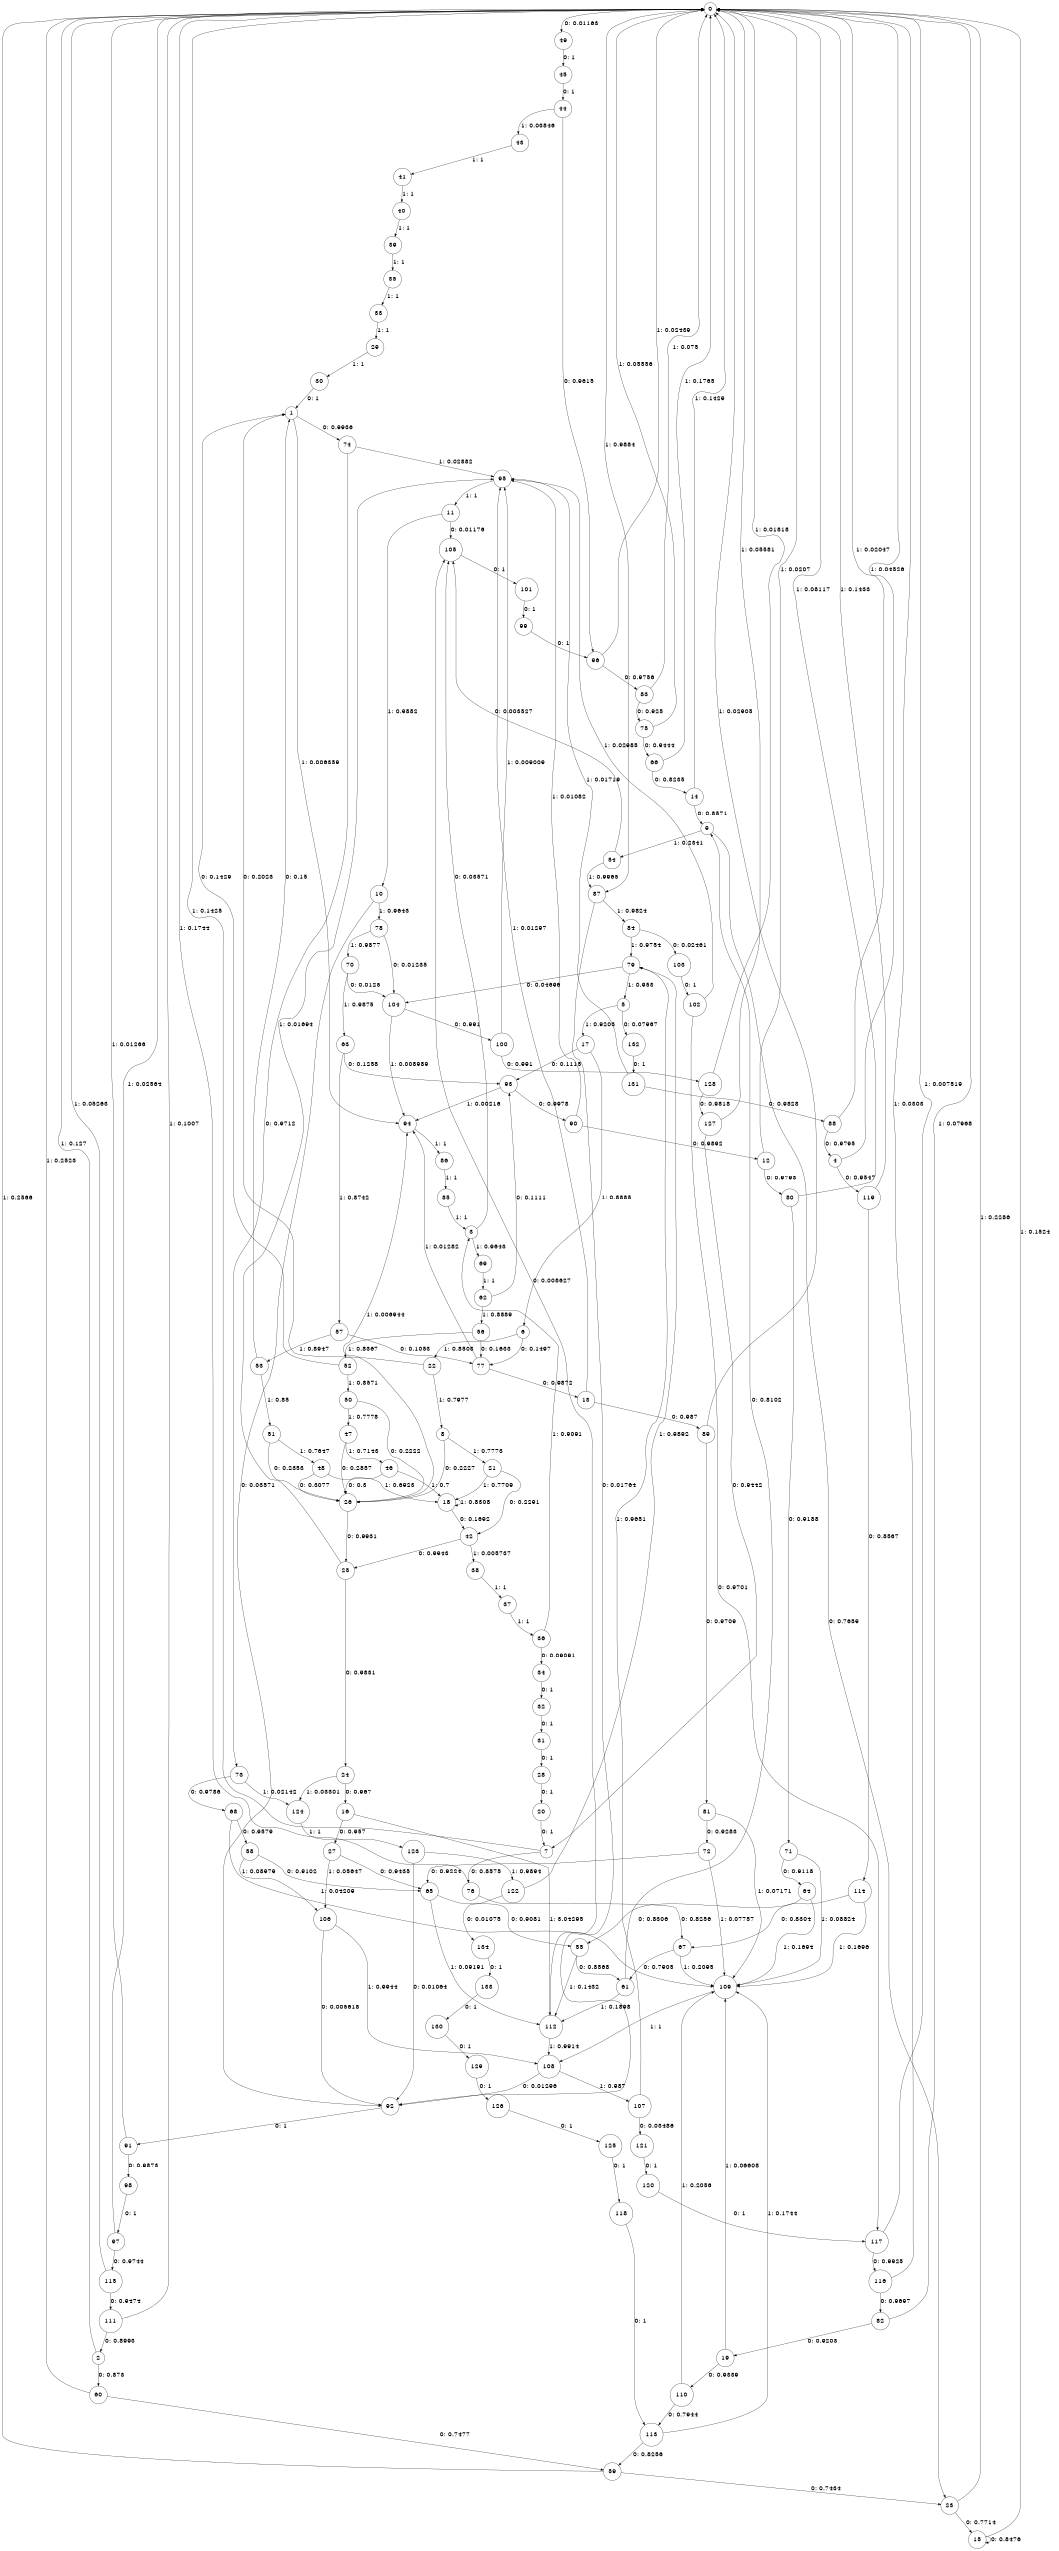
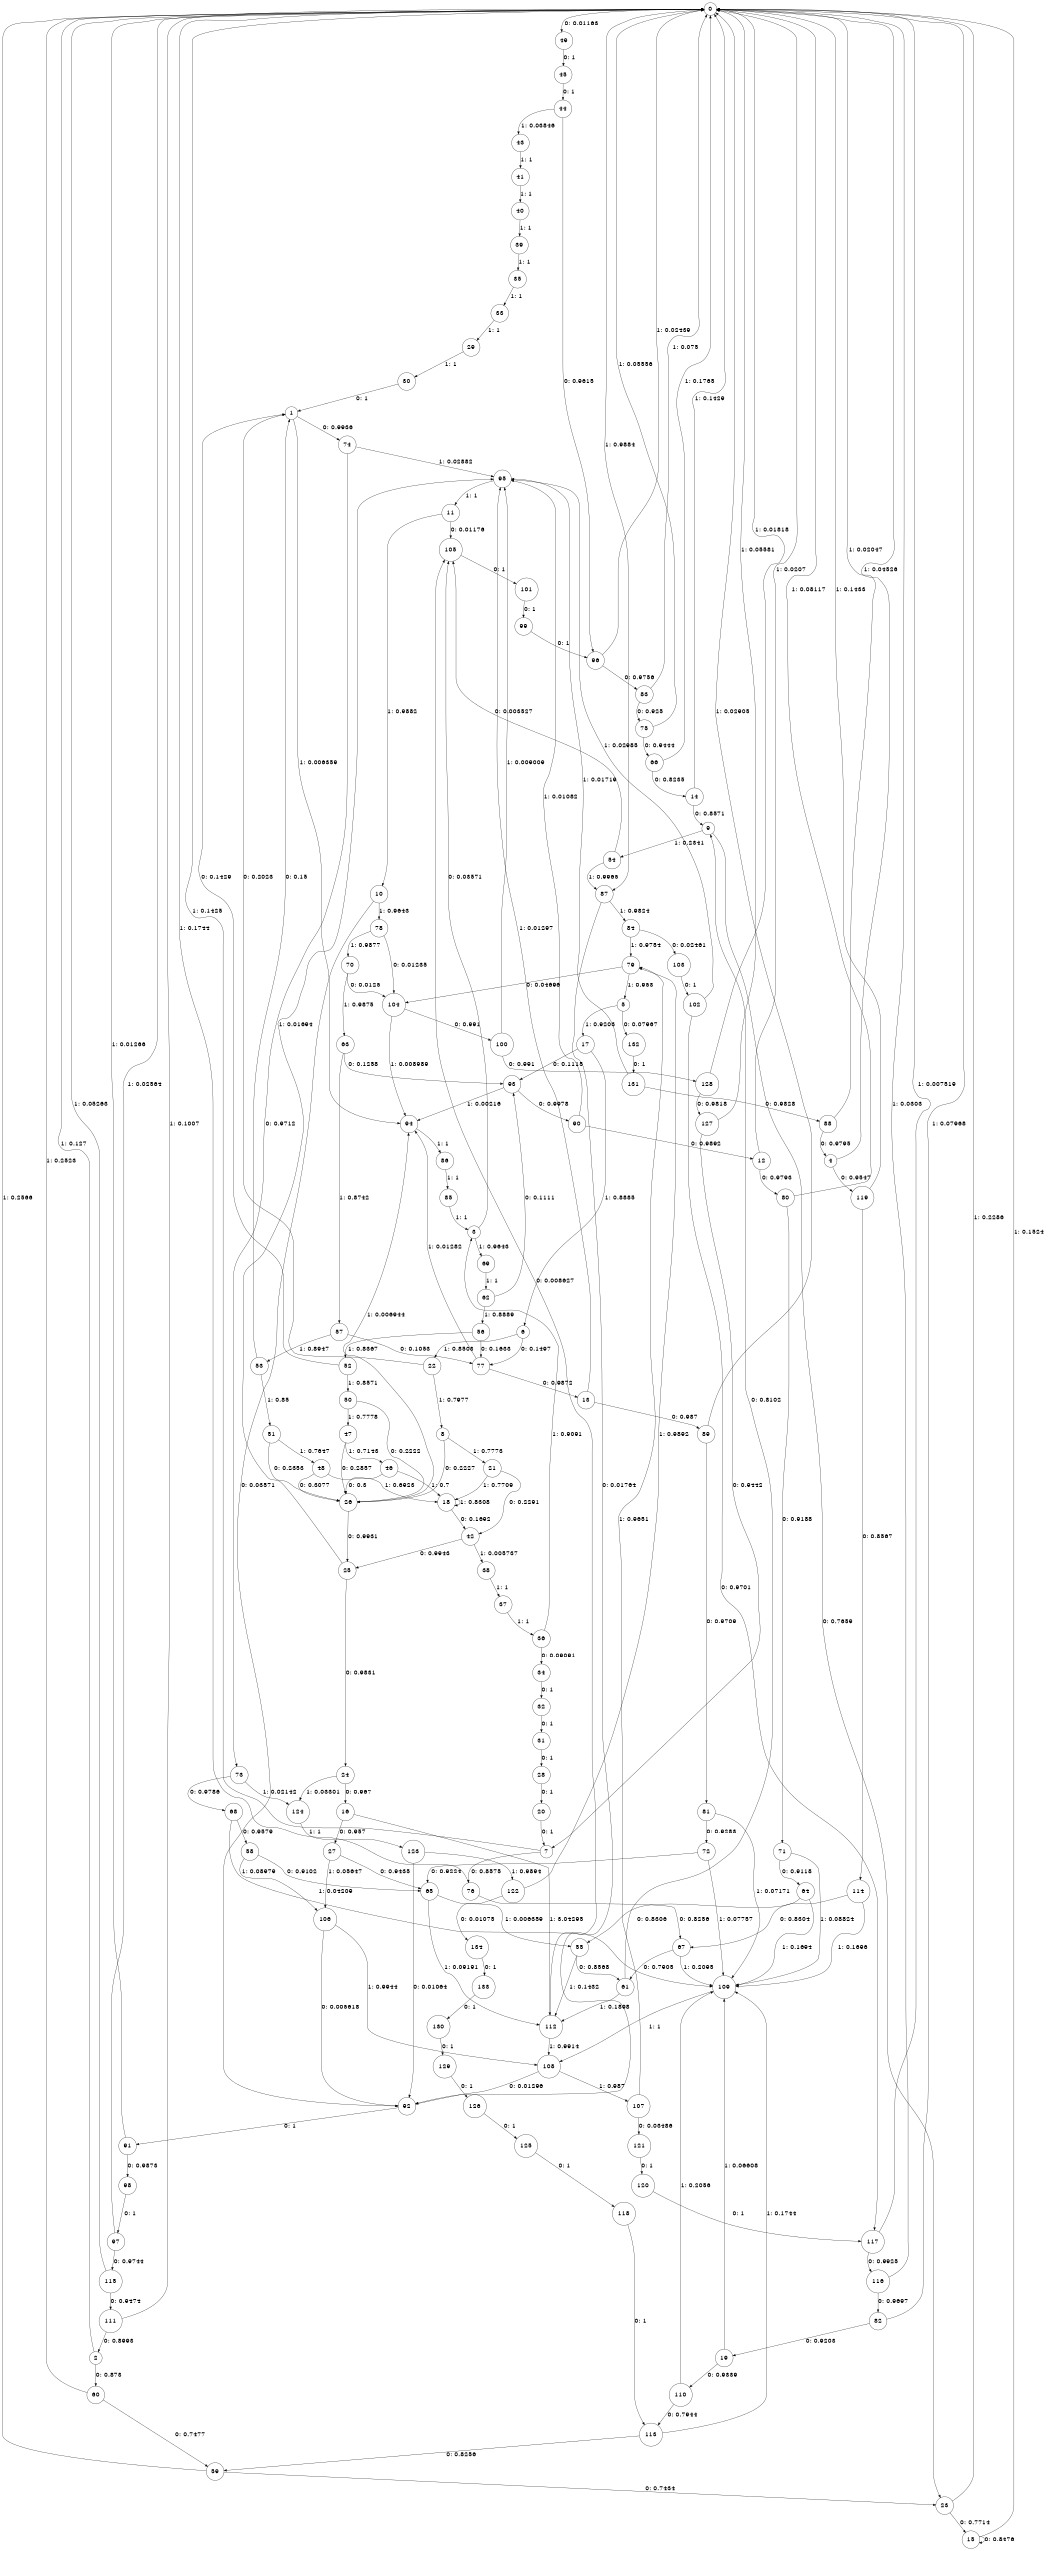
edge "65" -> "55": label "0: 0.9081   " -> "1: 0.006359  "
